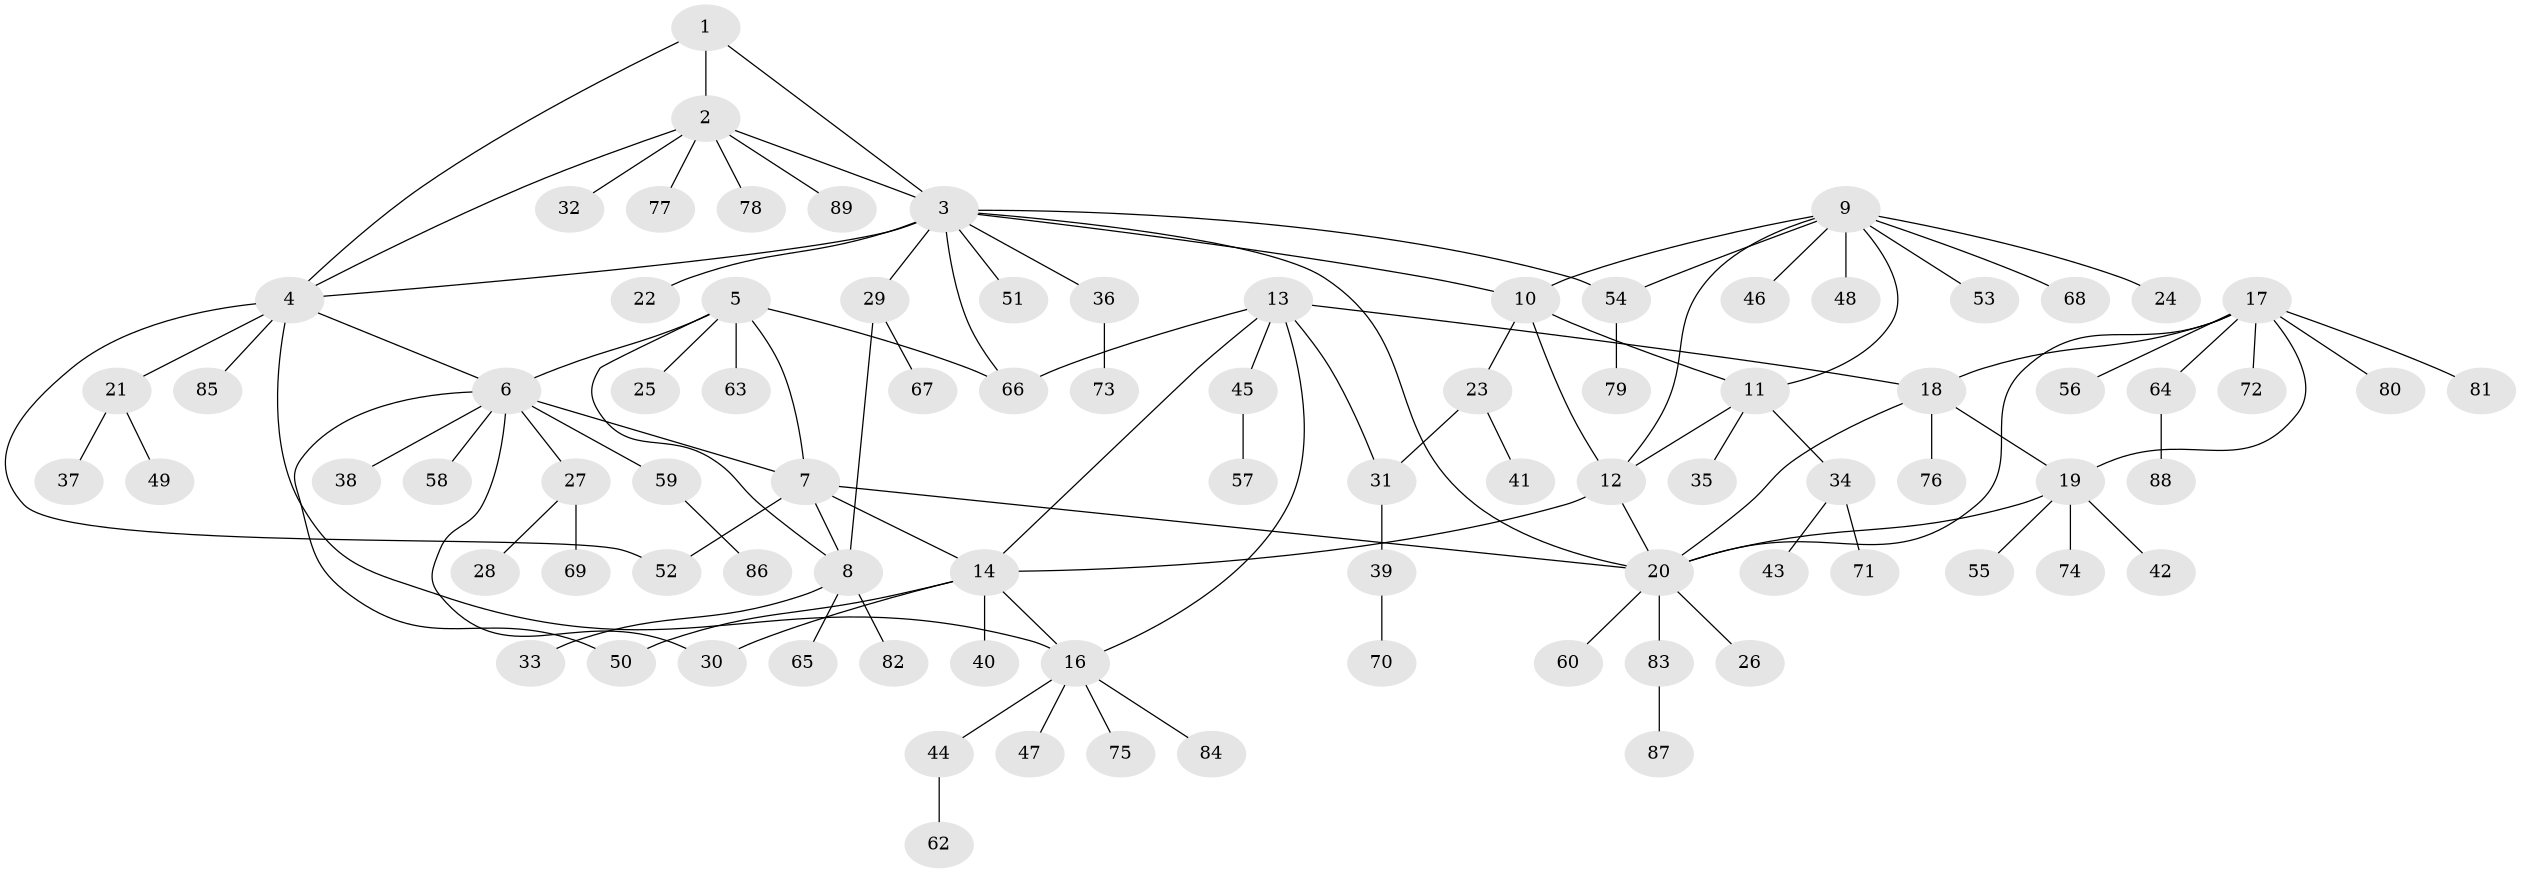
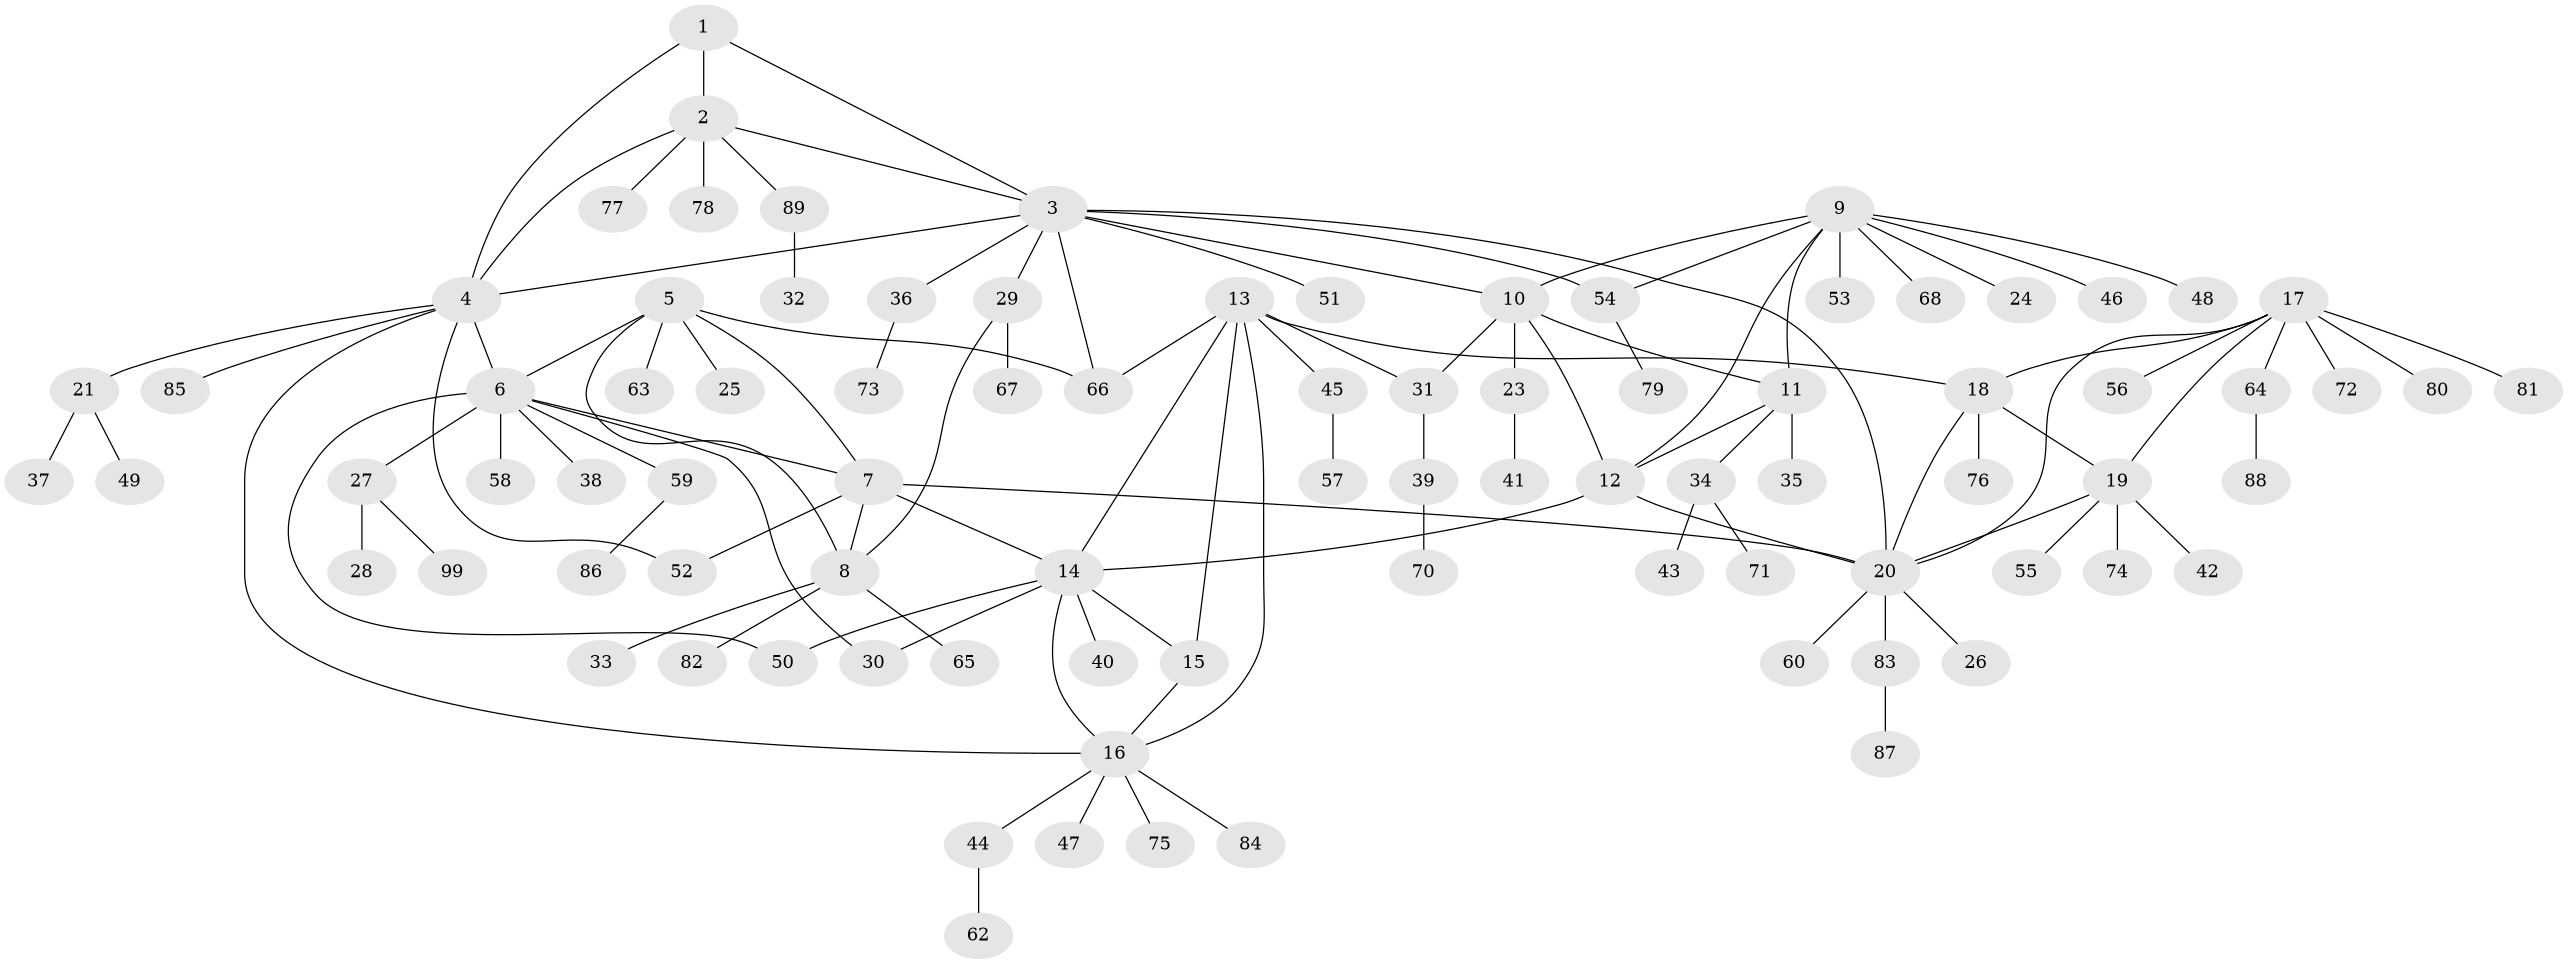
edge "2" -- "32": now "89" -- "32"
node "22": removed
edge "23" -- "31": now "10" -- "31"
node "69": label "69" -> "99"
node "15": added
